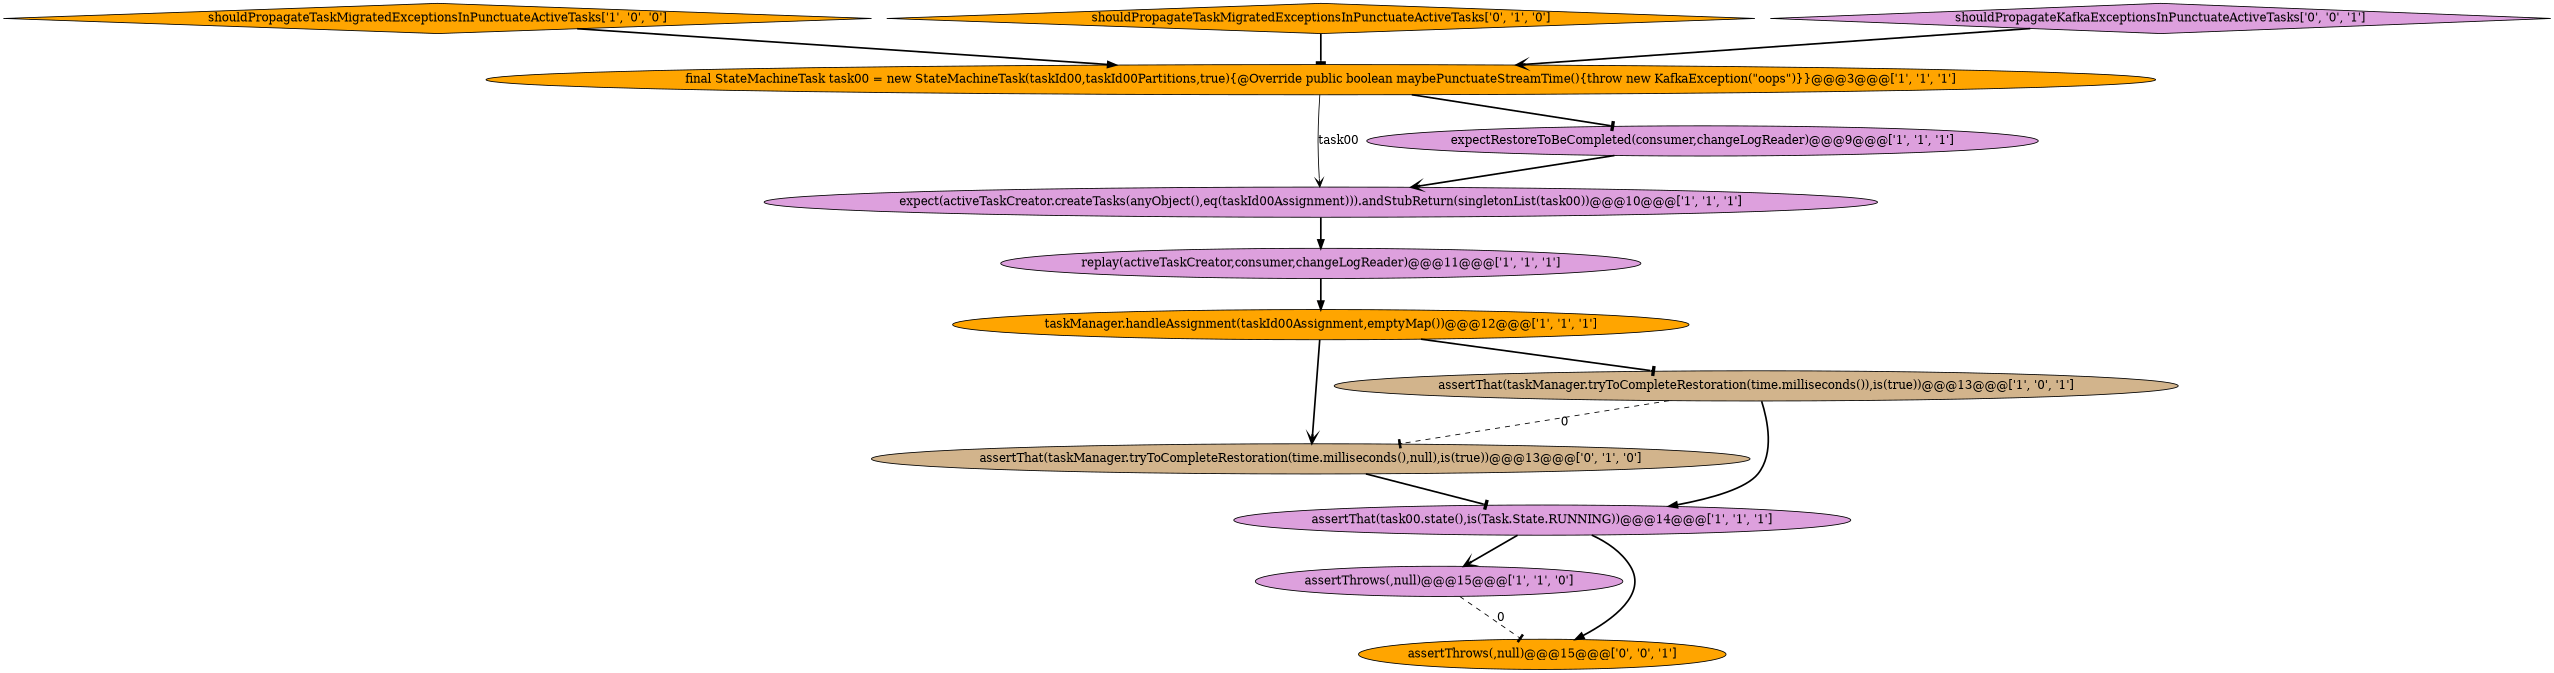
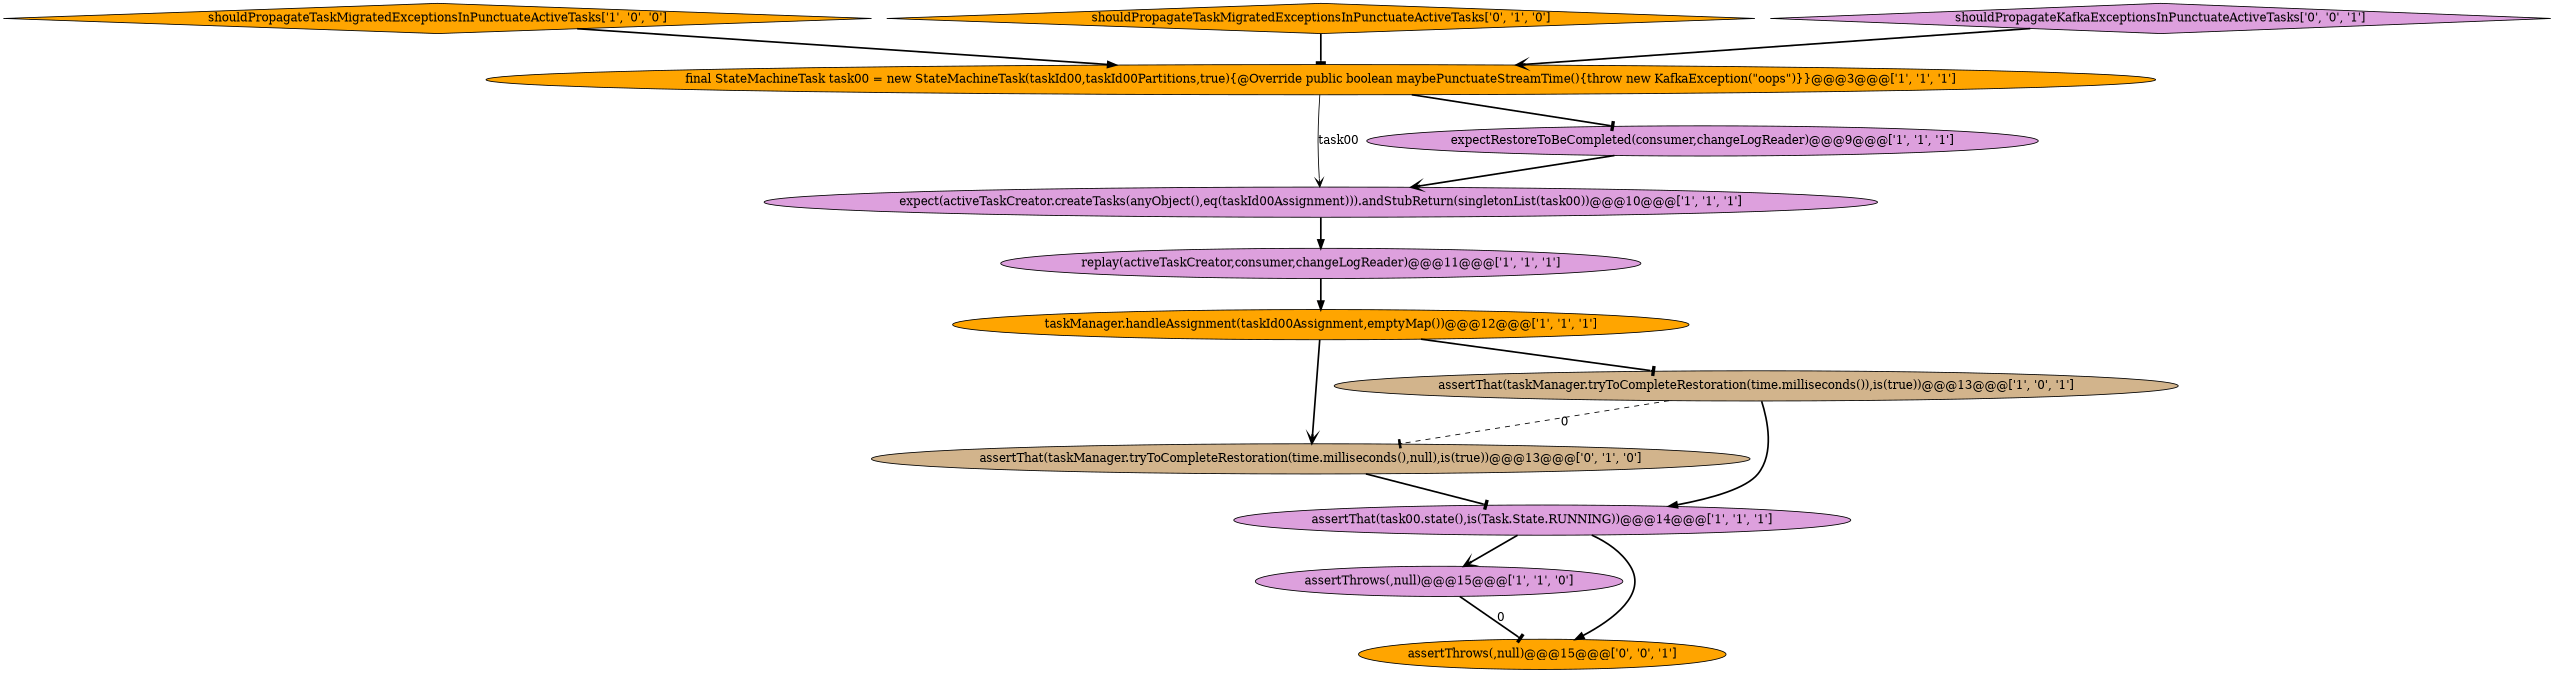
edge "assertThrows(,null)@@@15@@@['1', '1', '0']" -> "assertThrows(,null)@@@15@@@['0', '0', '1']": style dashed -> bold
